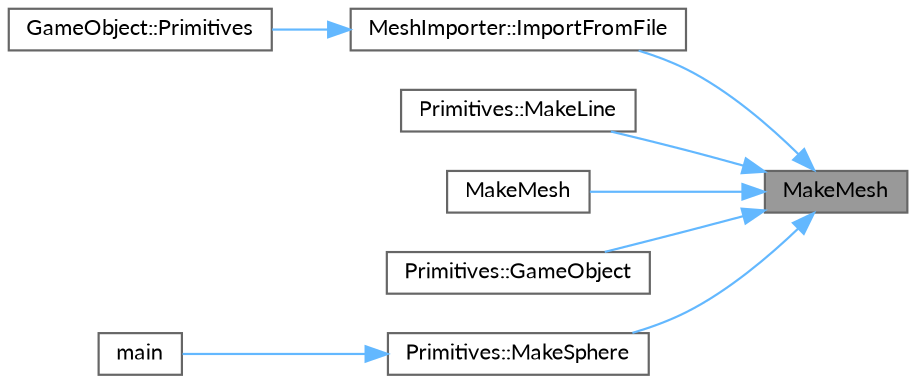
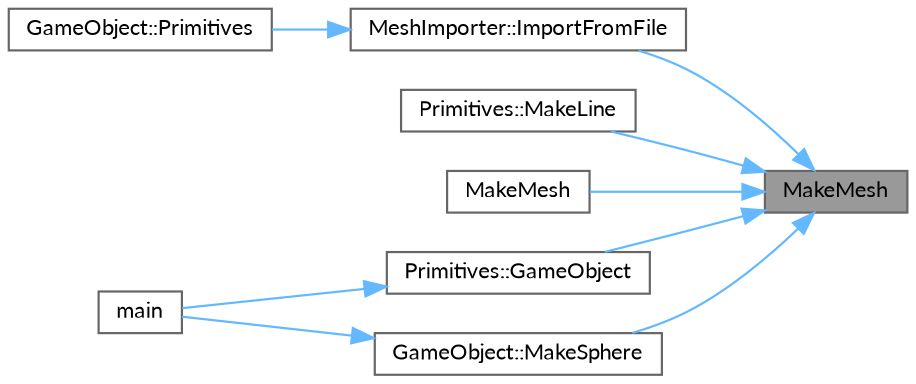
edge "main" -> "Primitives::GameObject": added
node "Primitives::MakeSphere": label "Primitives::MakeSphere" -> "GameObject::MakeSphere"
